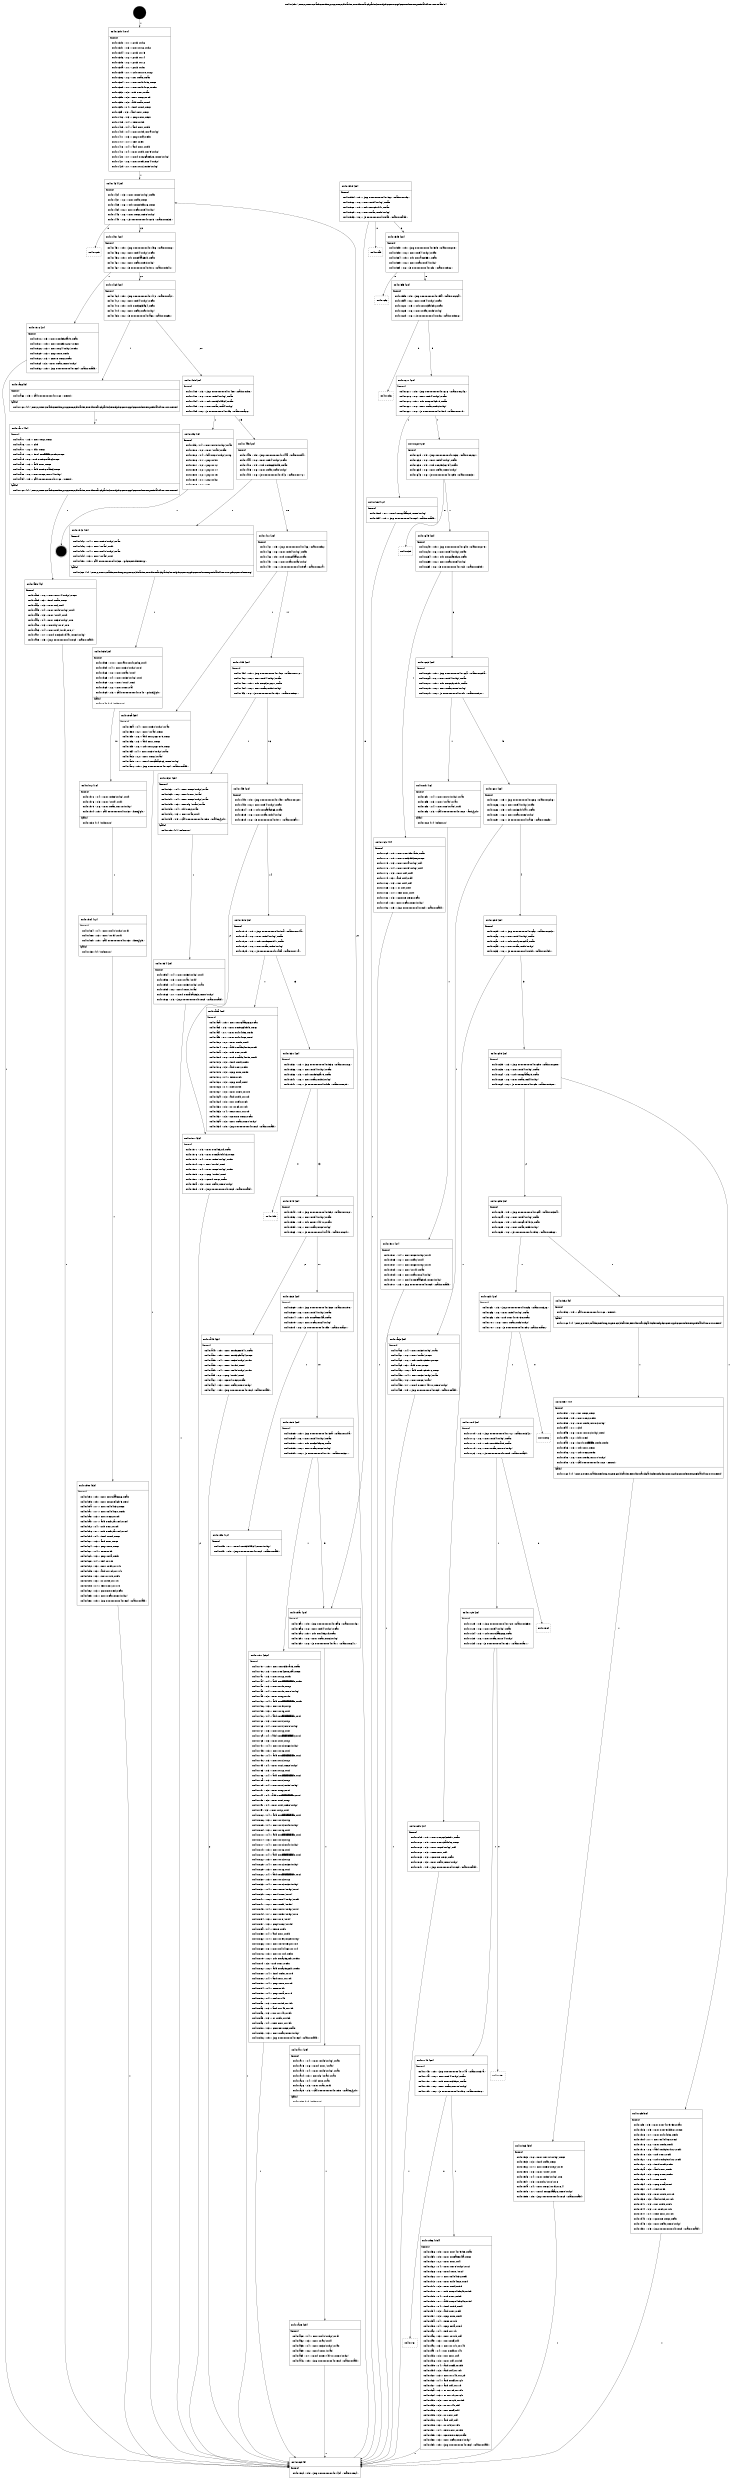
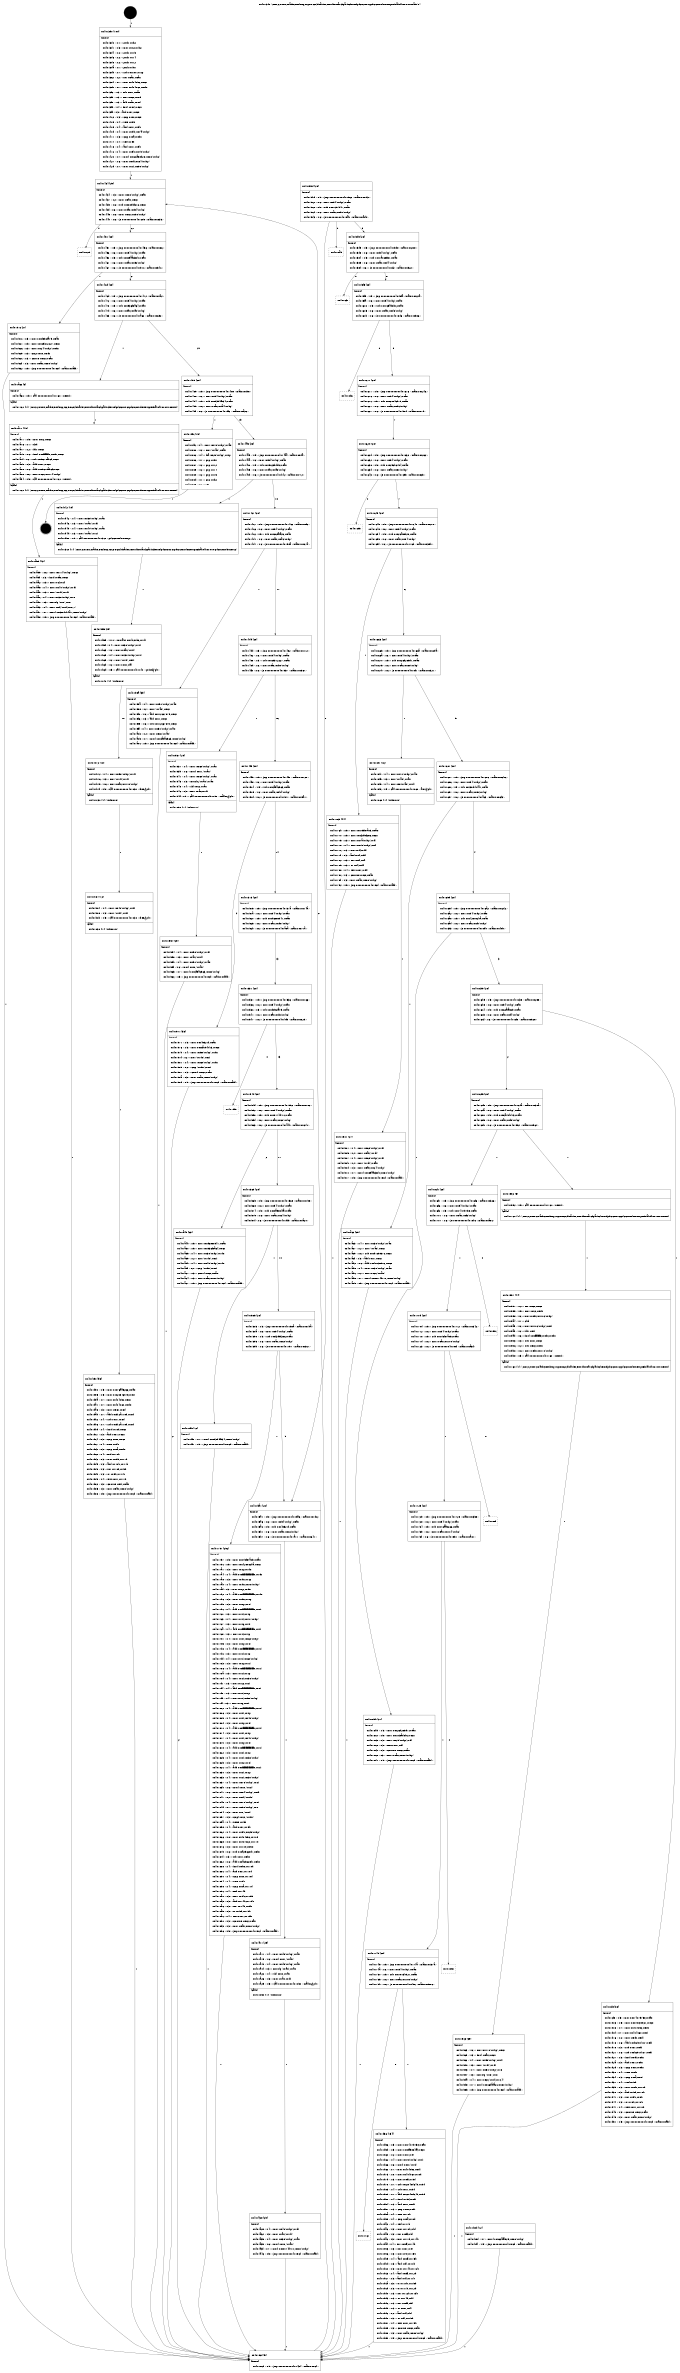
edge "0x401611 [28]" -> "0x401bed [12]": removed, label "1"
node "0x401aea [88]": removed
